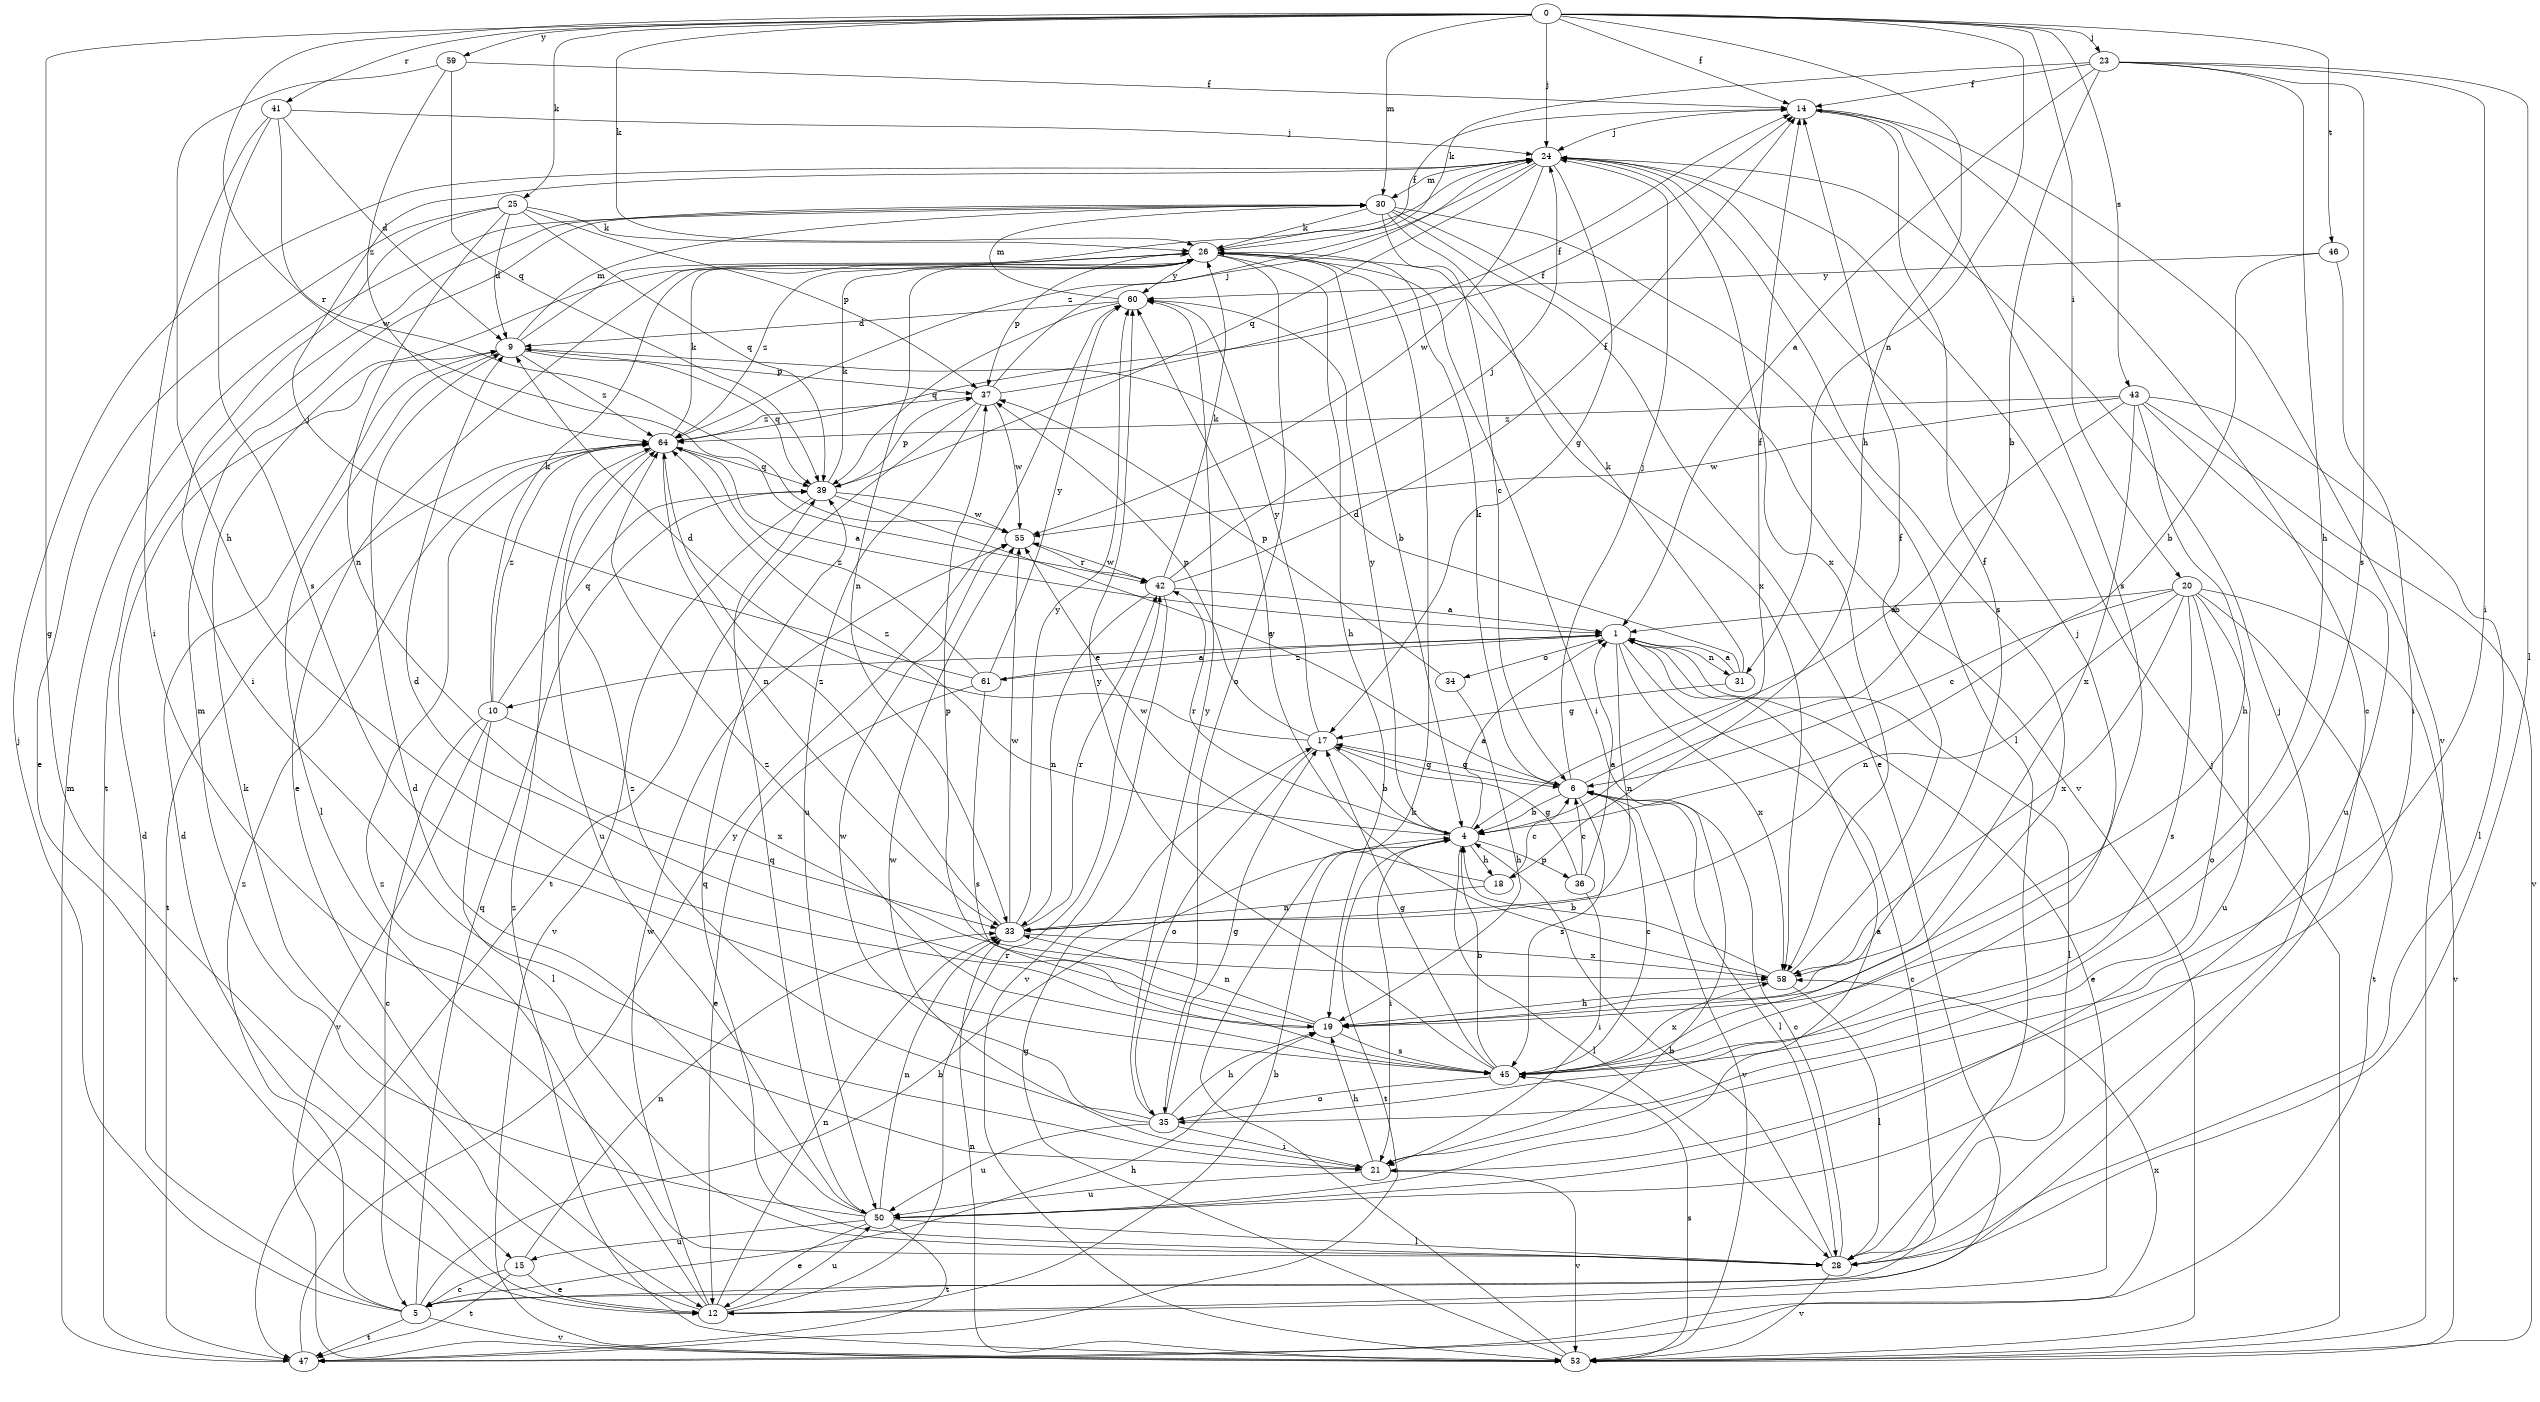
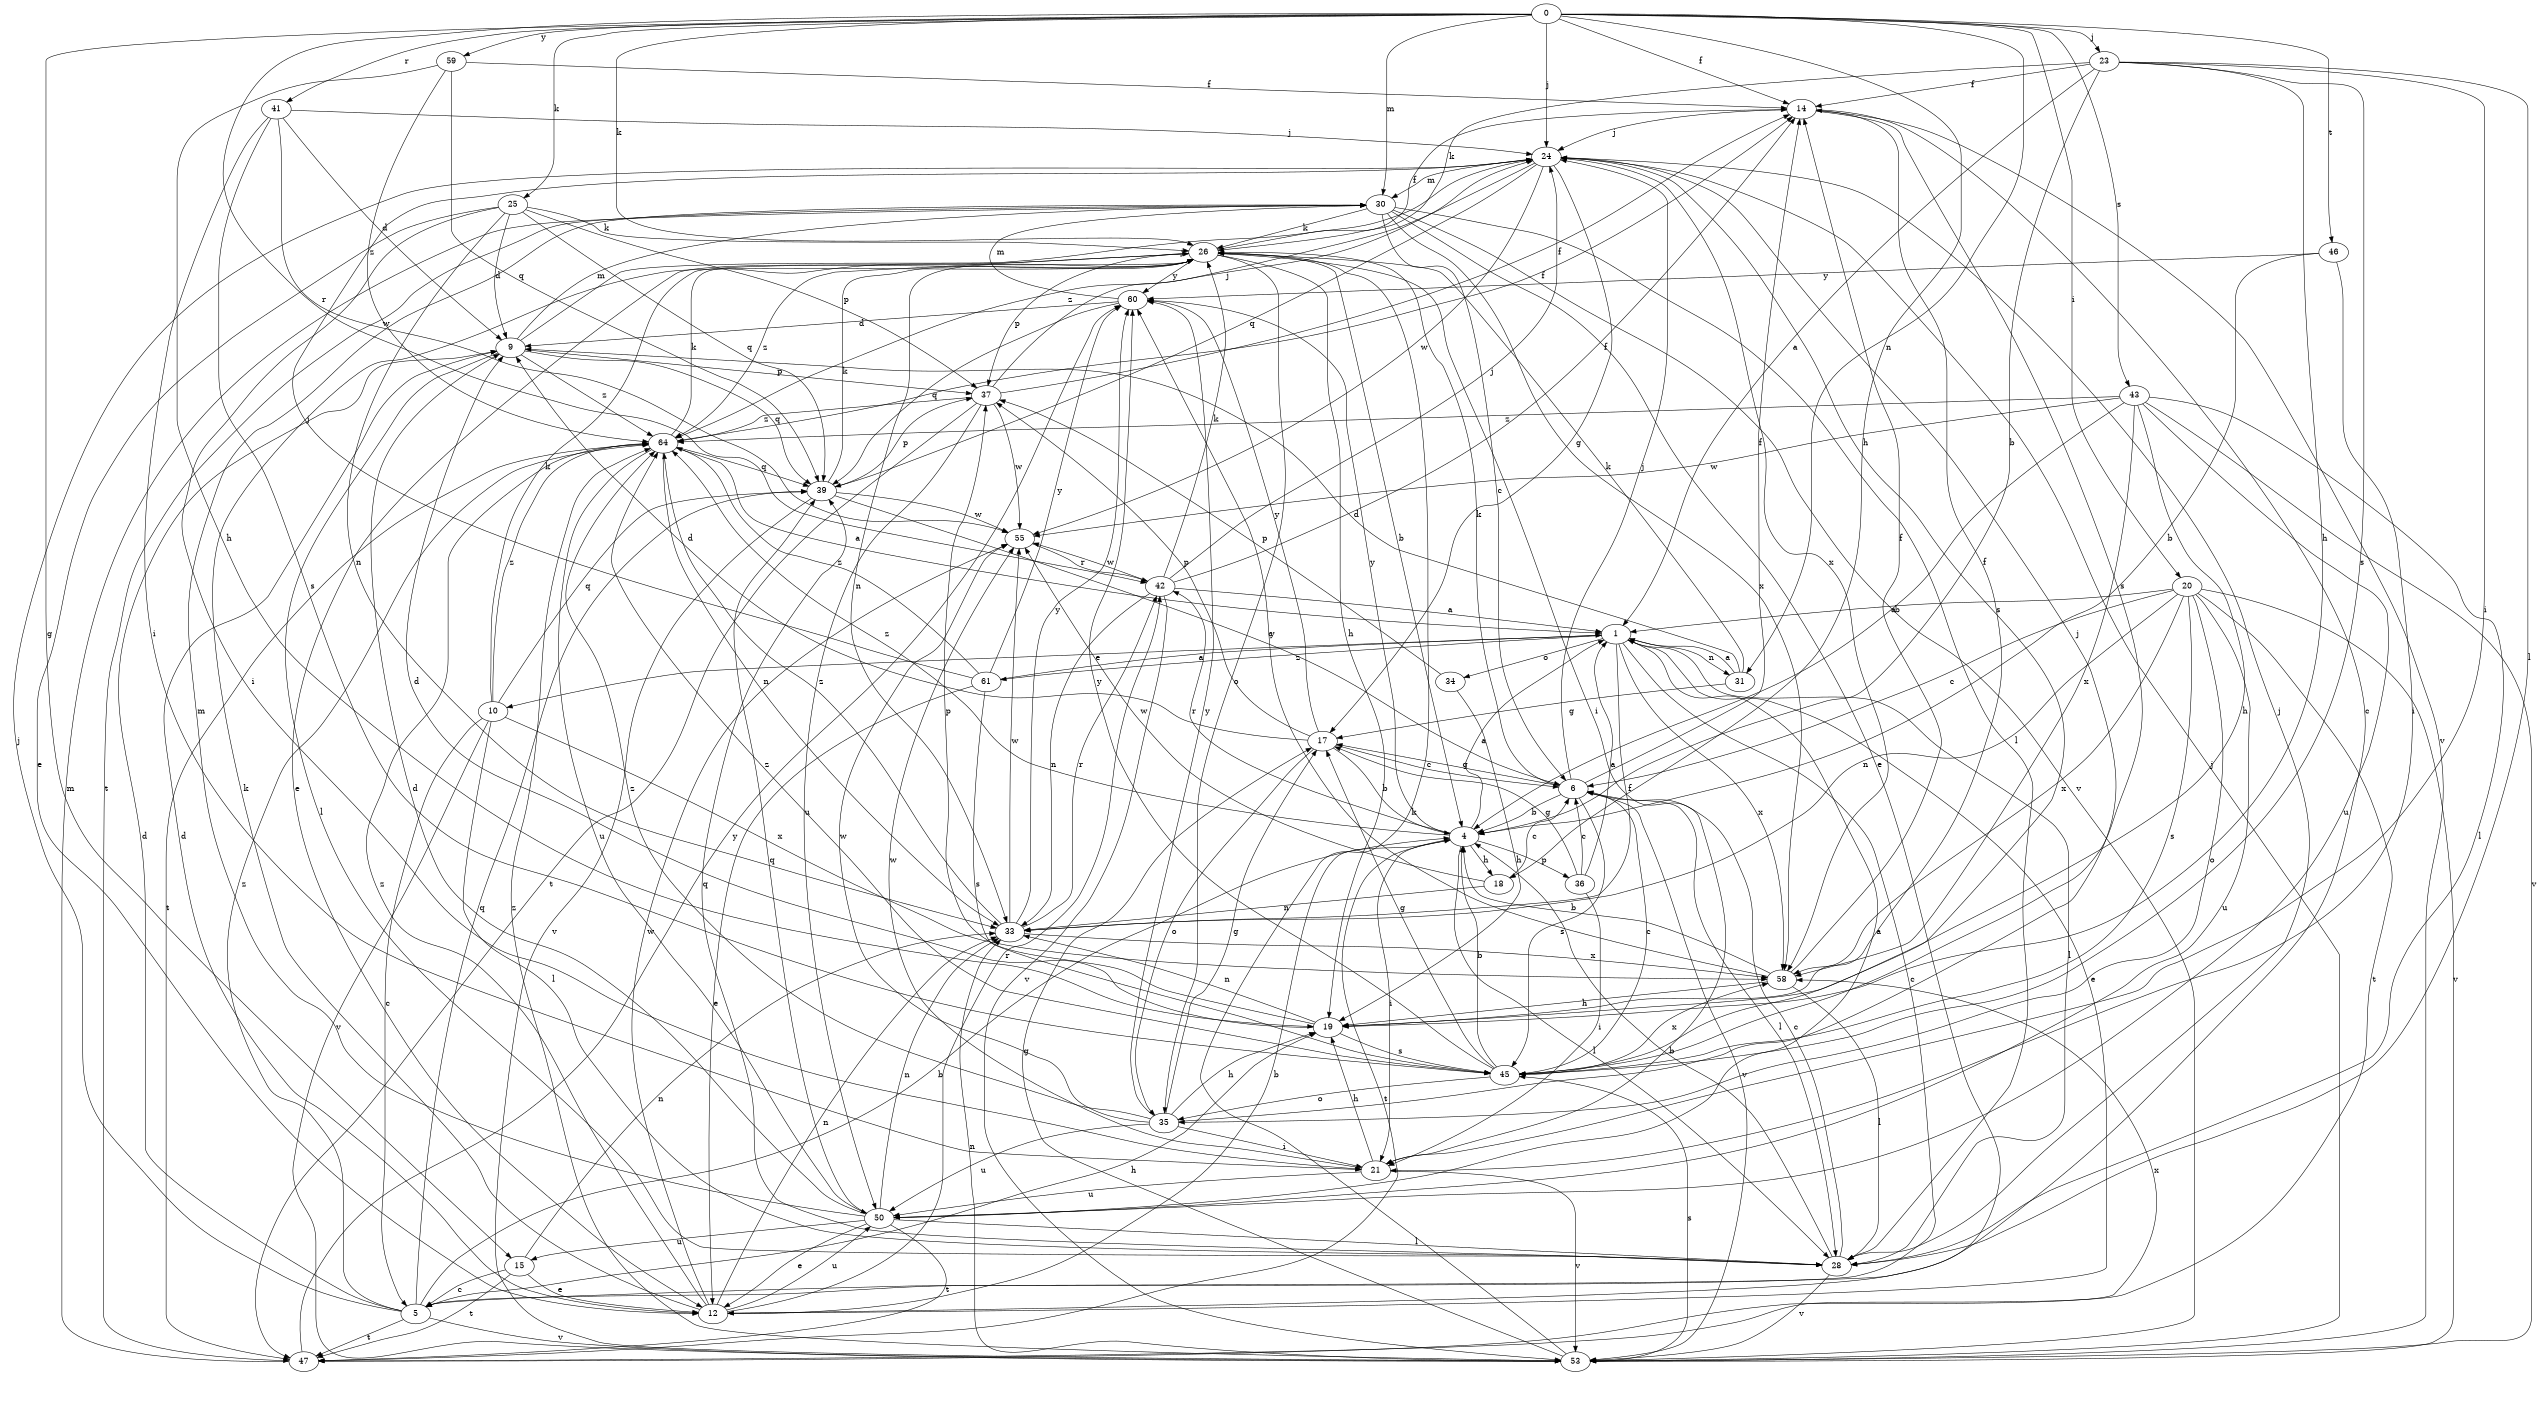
edge "17" -> "6": label "g" -> "c"
edge "1" -> "33": label "n" -> "f"
